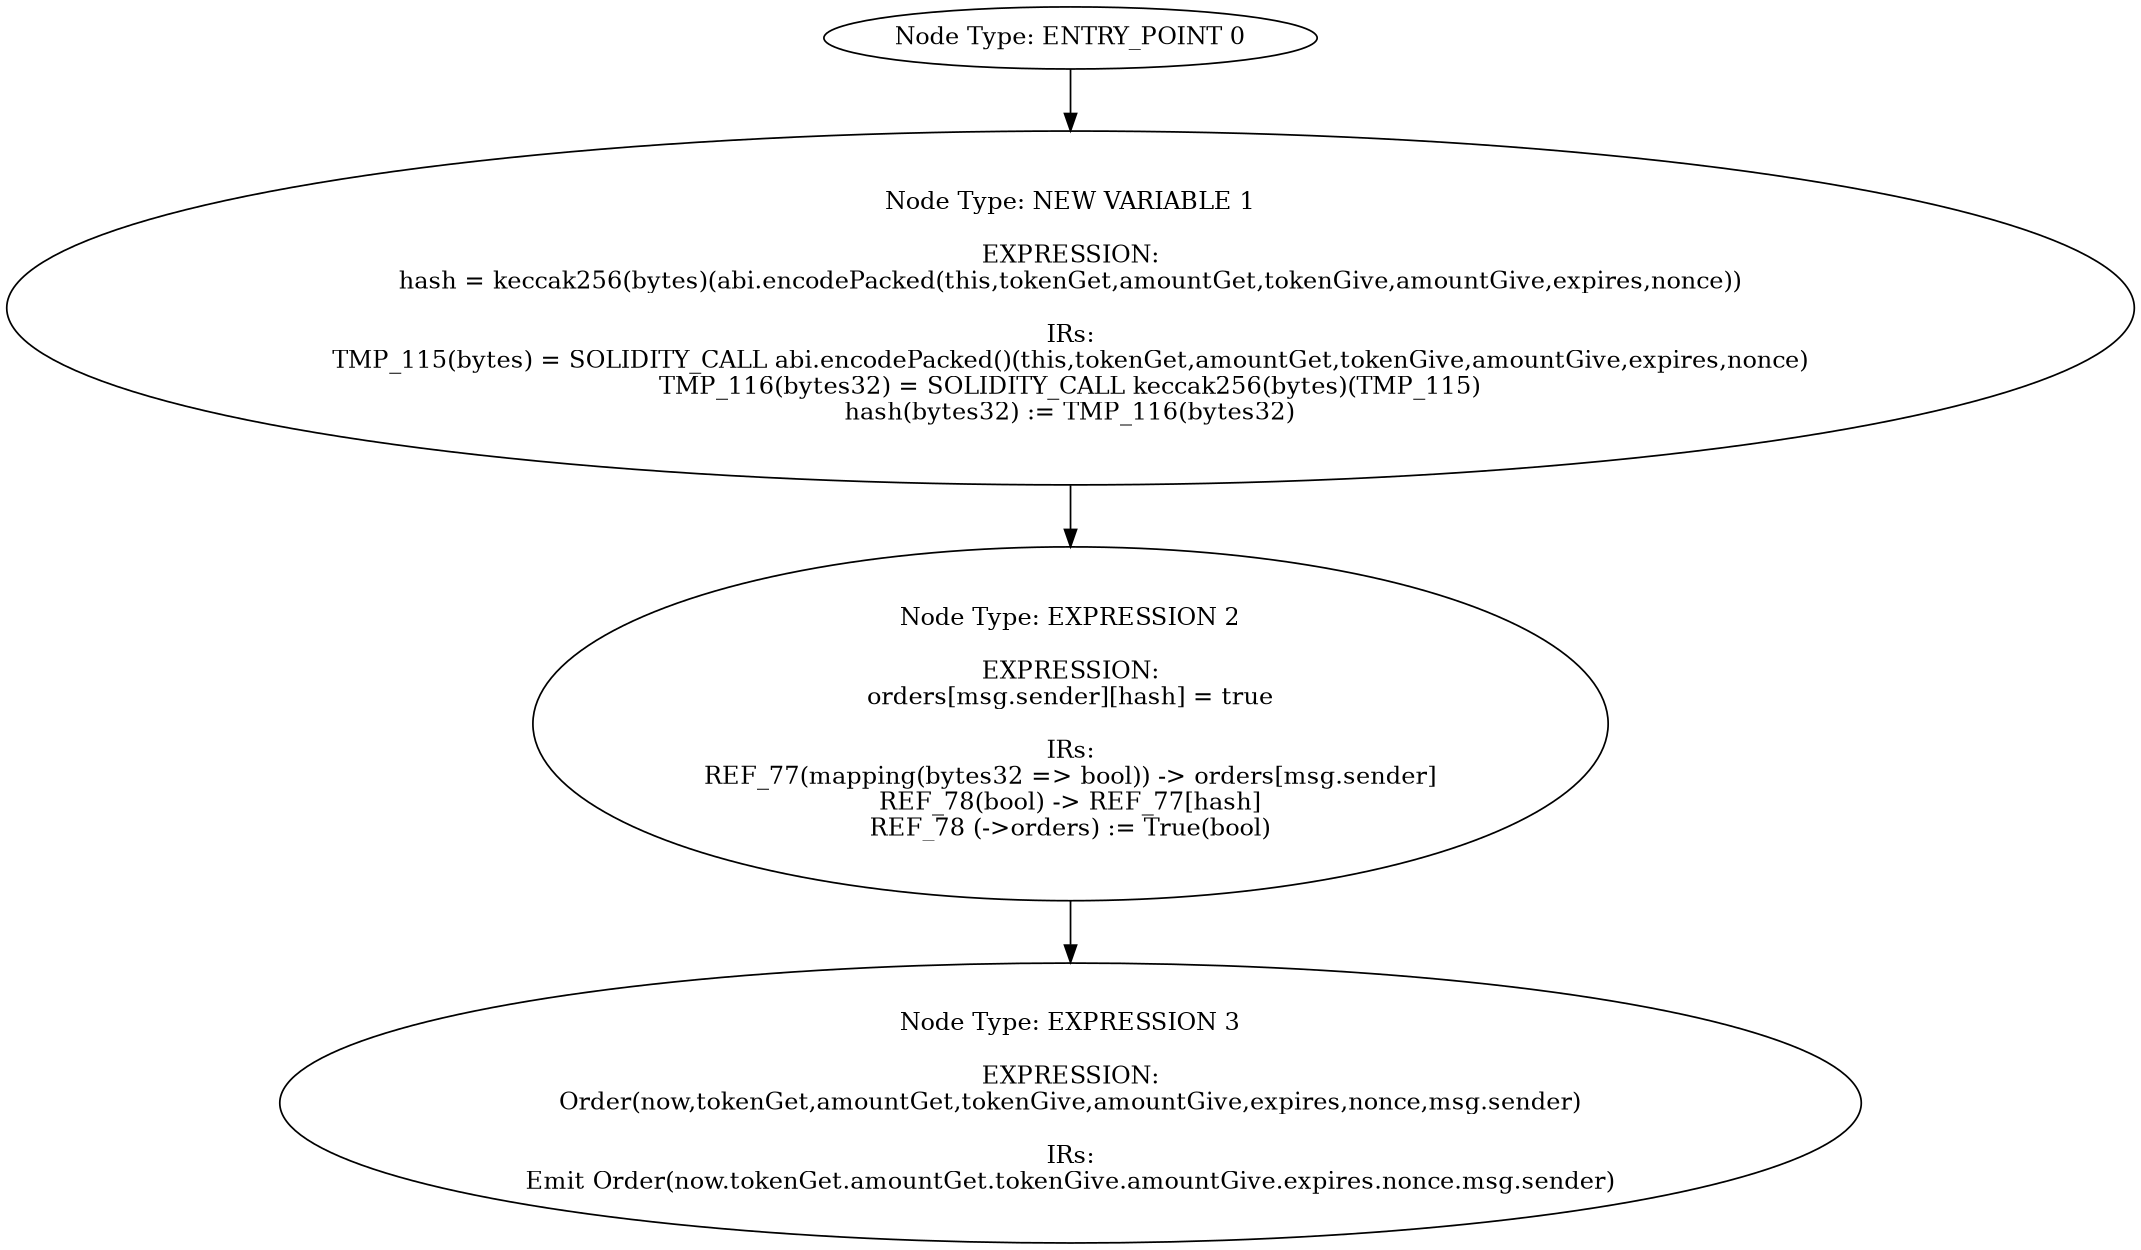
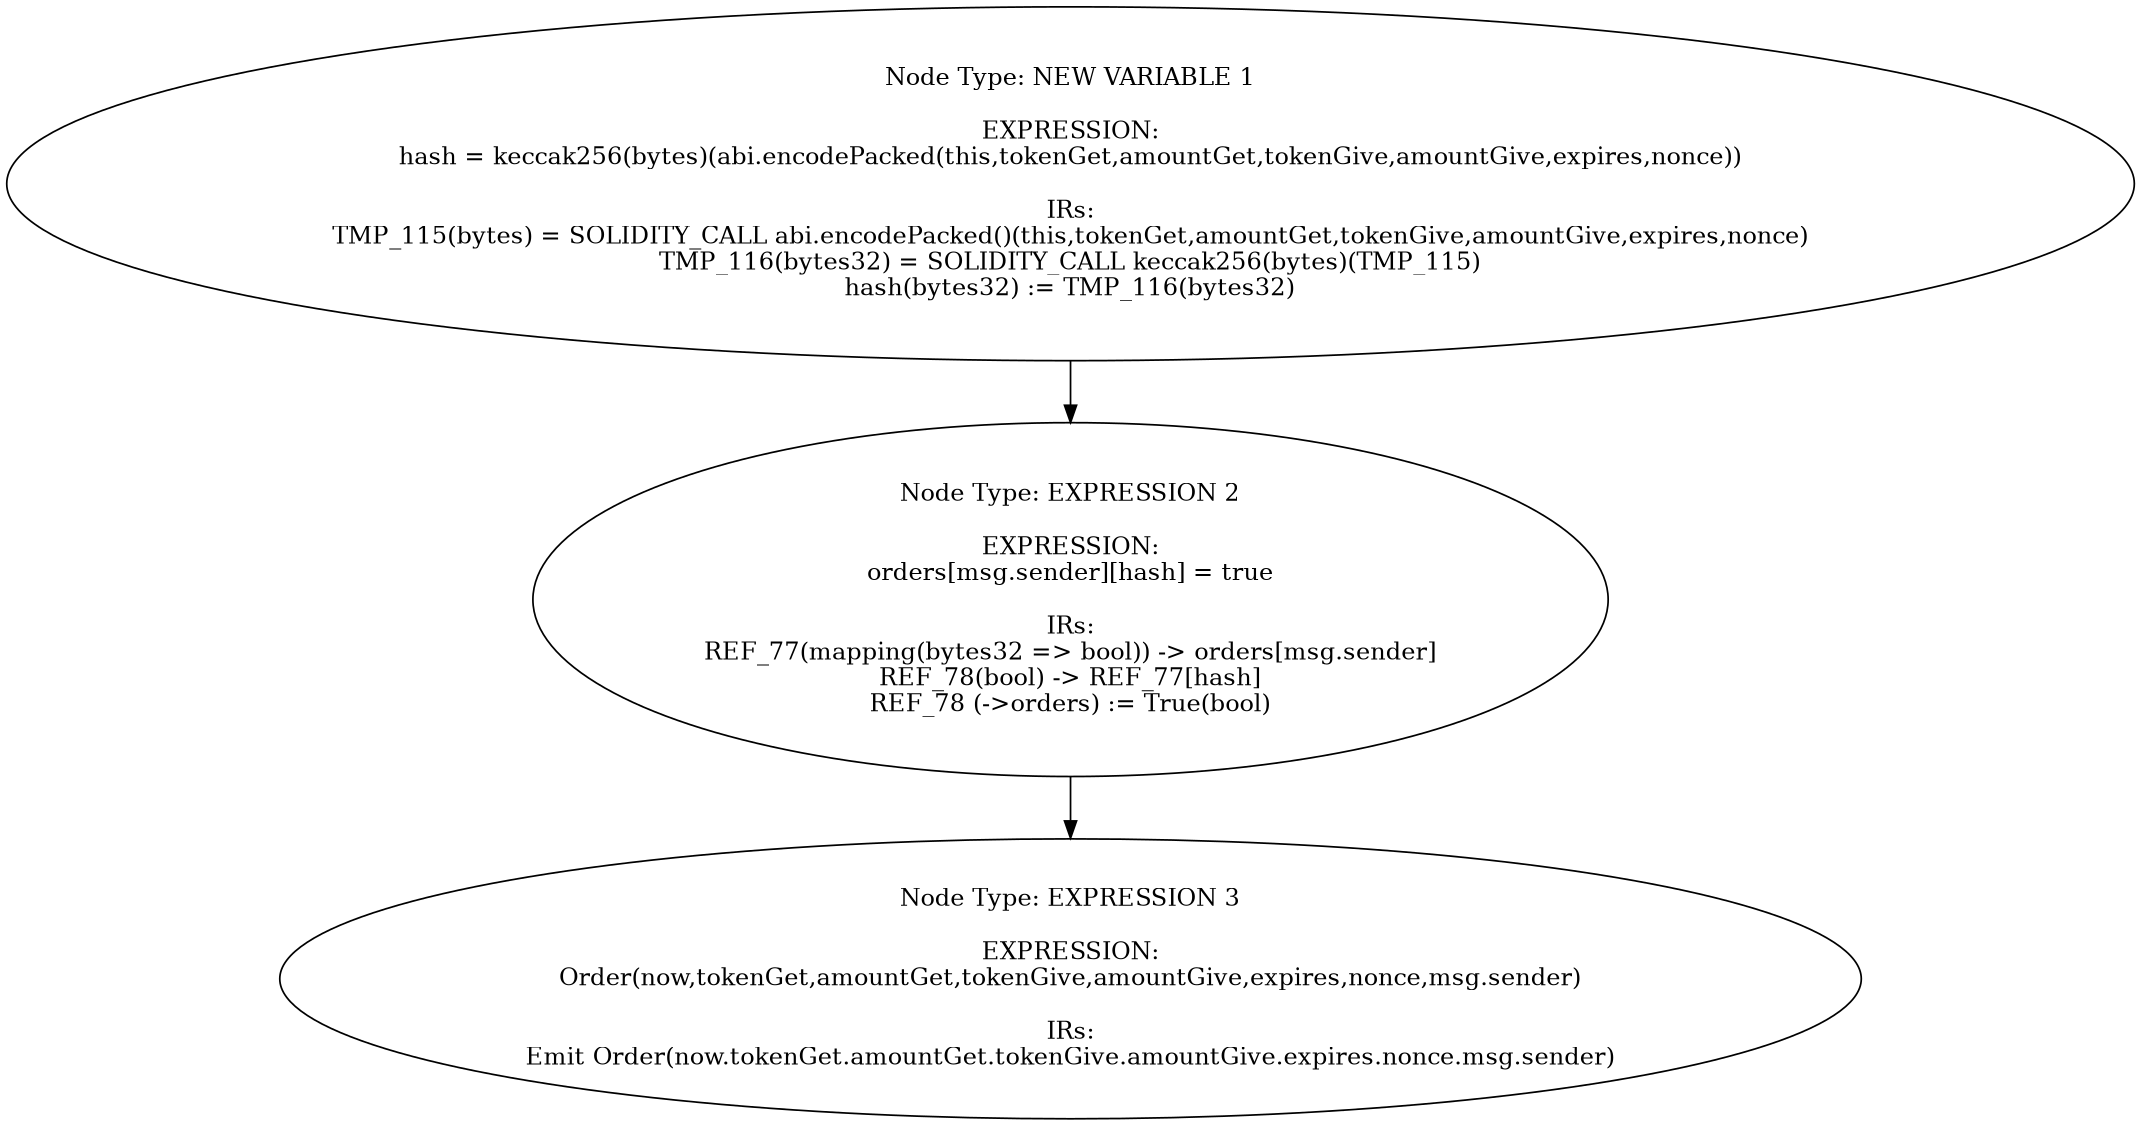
node "Node Type: ENTRY_POINT 0": removed
